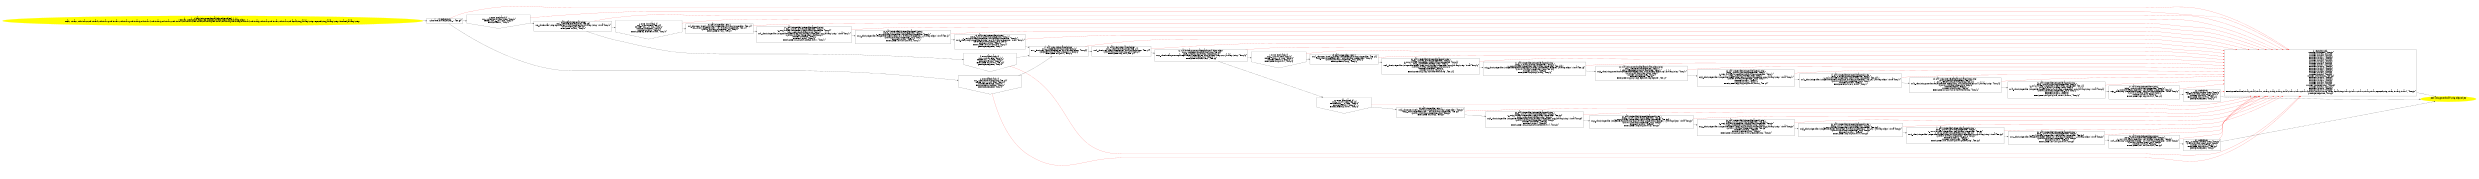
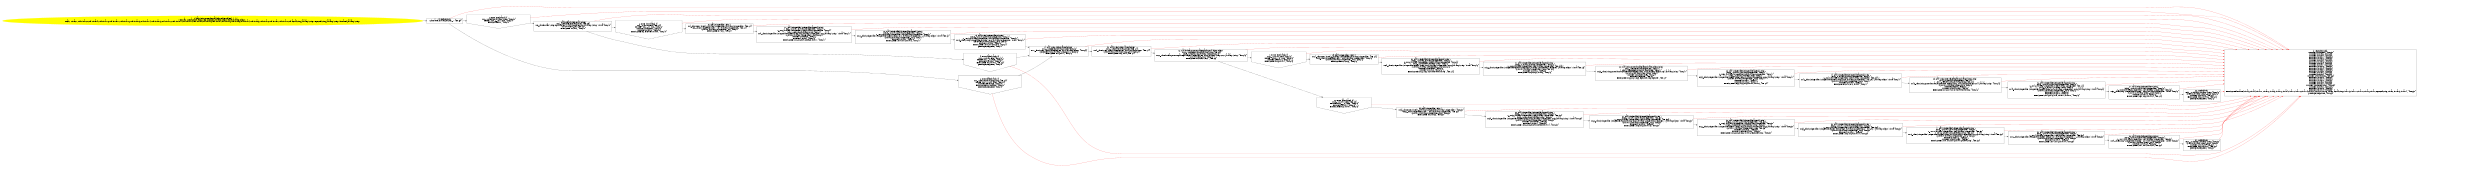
node "2: Exit String Assert.format(String,Object,Object)": removed
